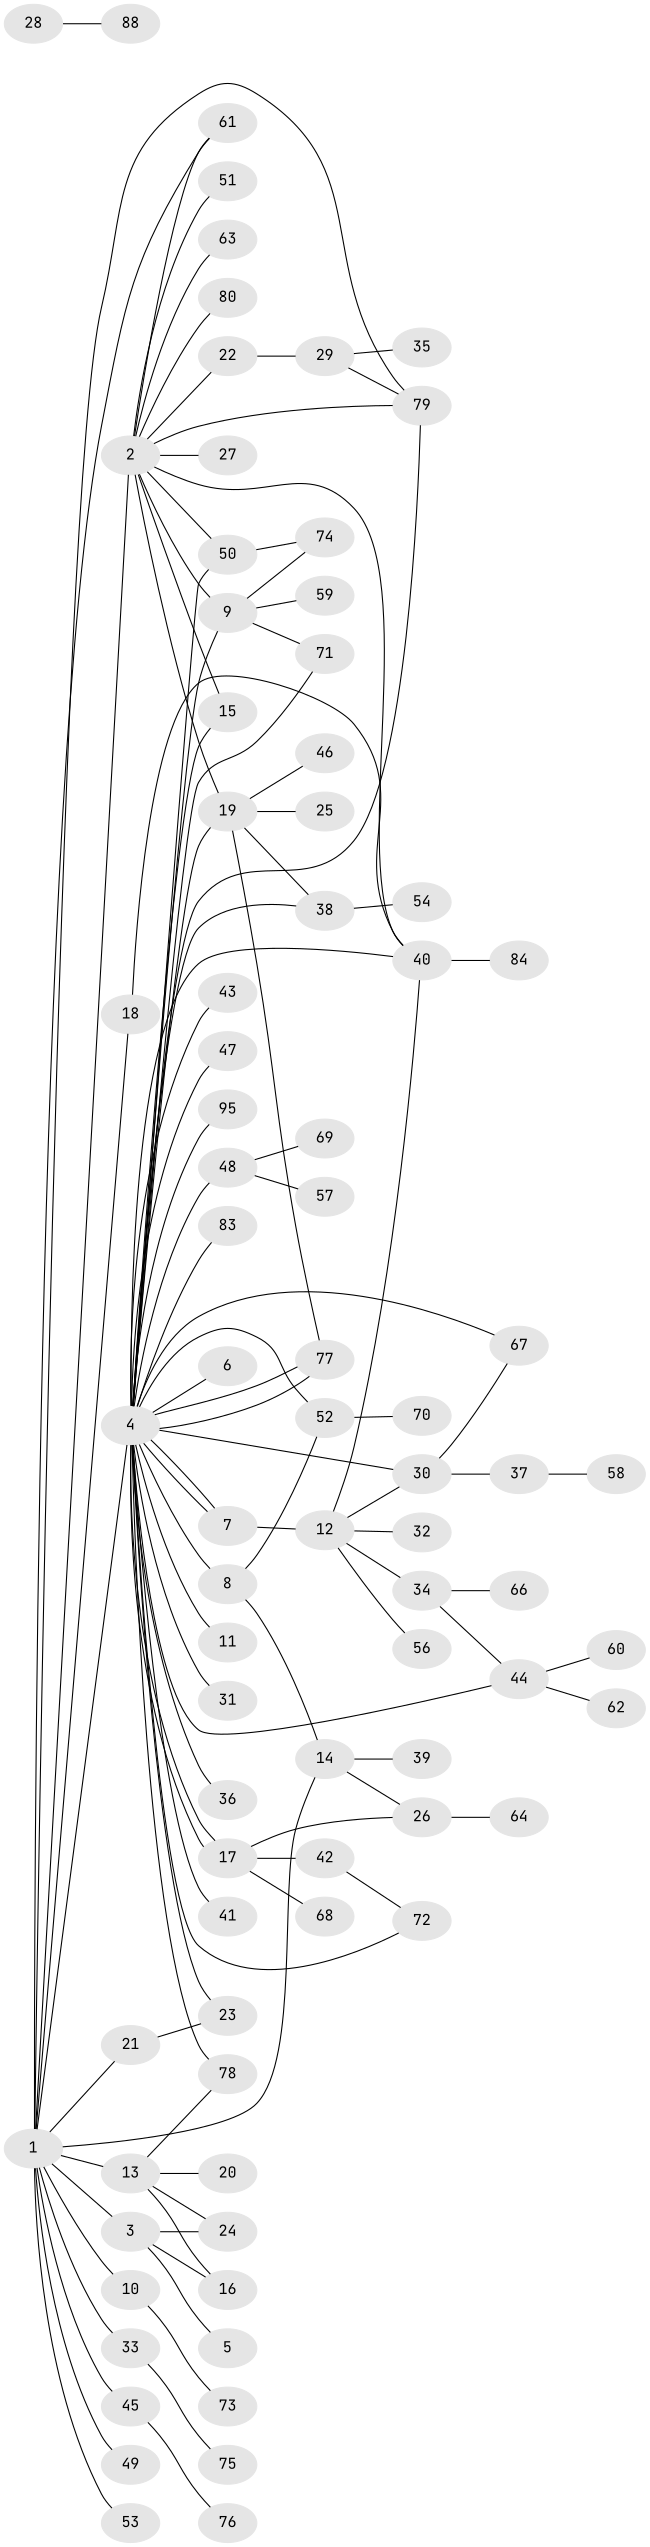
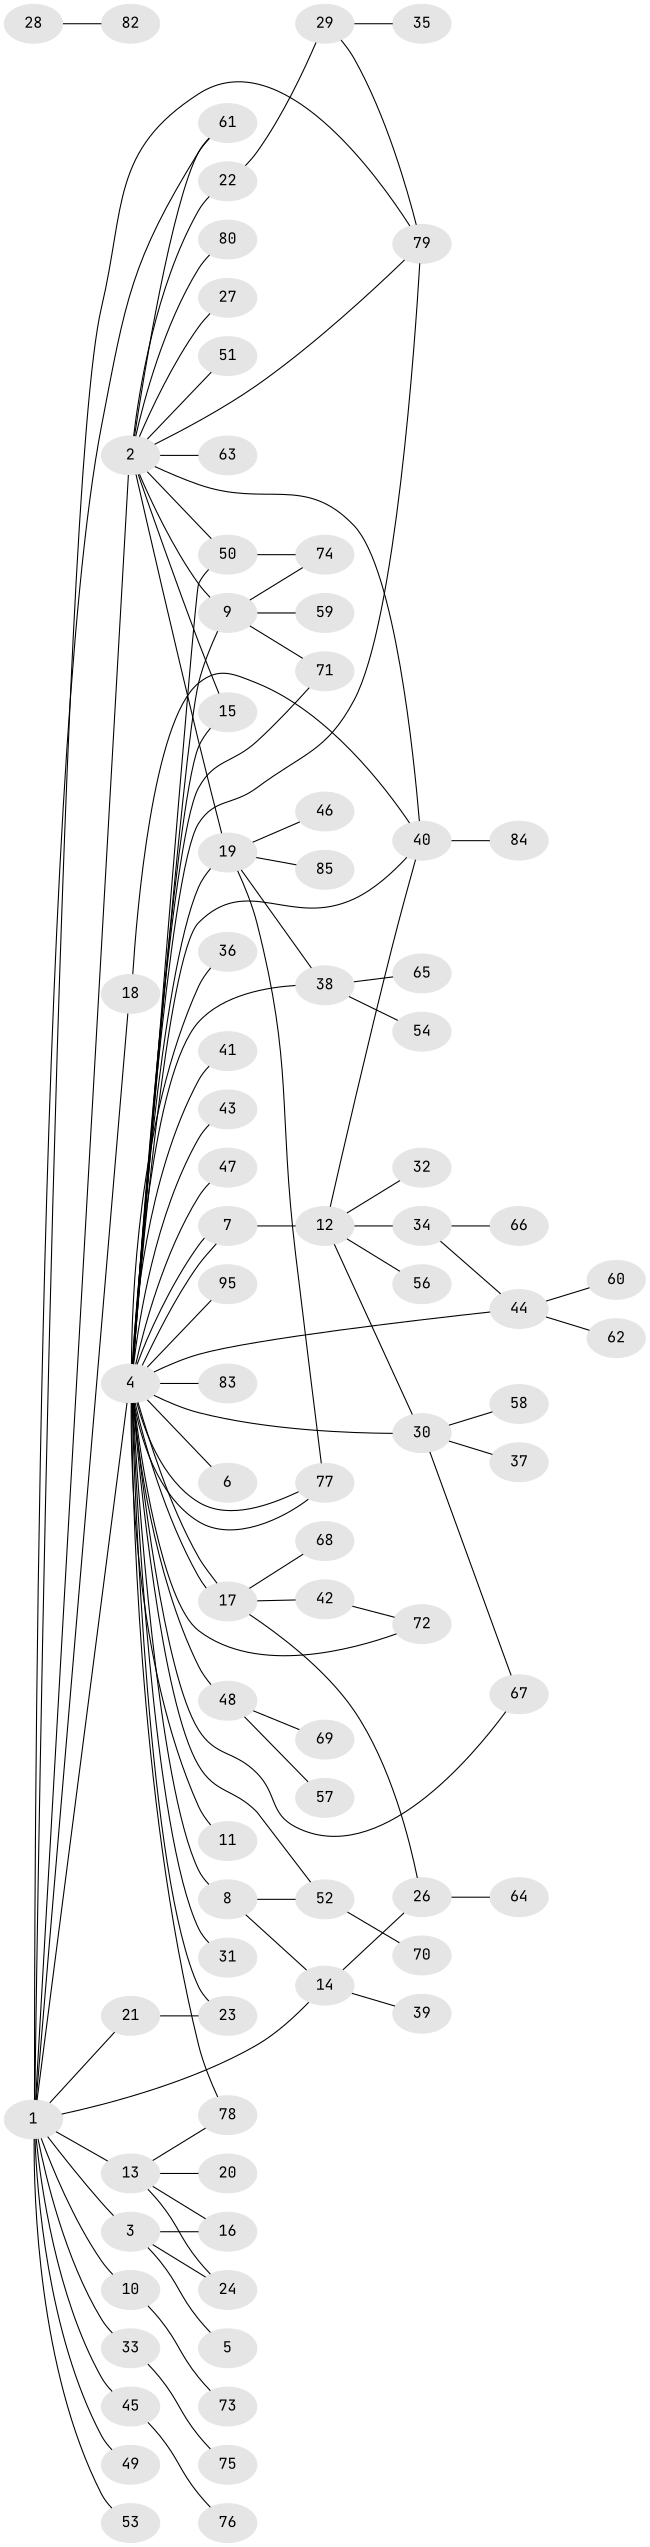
node "88": label "88" -> "82"
node "25": label "25" -> "85"
node "65": added
edge "37" -- "58": now "30" -- "58"
